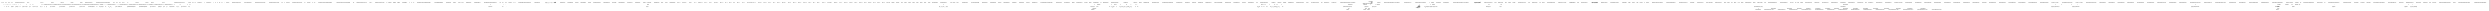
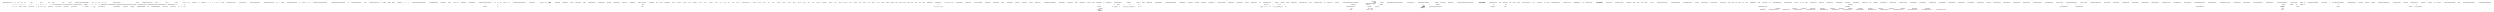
node "Entry Humanizer.InflectorExtensions.Pluralize(string, bool)": added
edge "Entry Humanizer.InflectorExtensions.Rule.Apply(string)" -> "!_regex.IsMatch(word)": now "Humanizer.InflectorExtensions.Rule" -> "!_regex.IsMatch(word)"
node "return string.Format(''minus {0}'', Convert(-number));": removed
